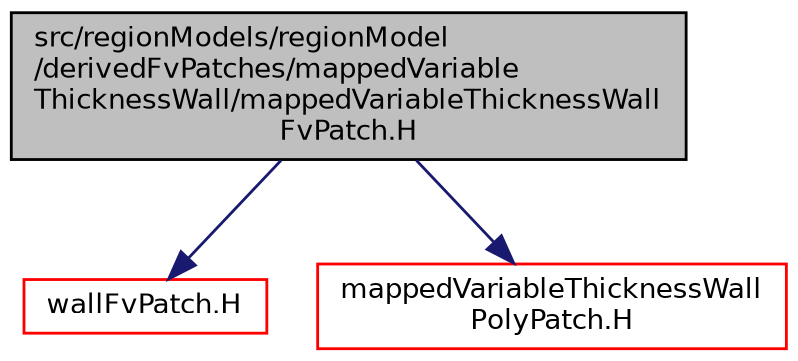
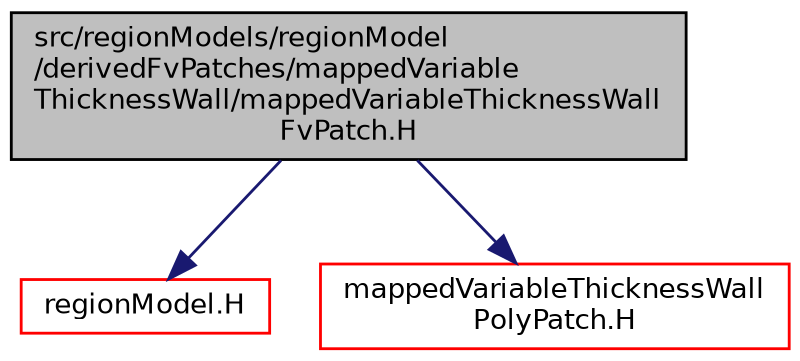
node "wallFvPatch.H": label "wallFvPatch.H" -> "regionModel.H"
